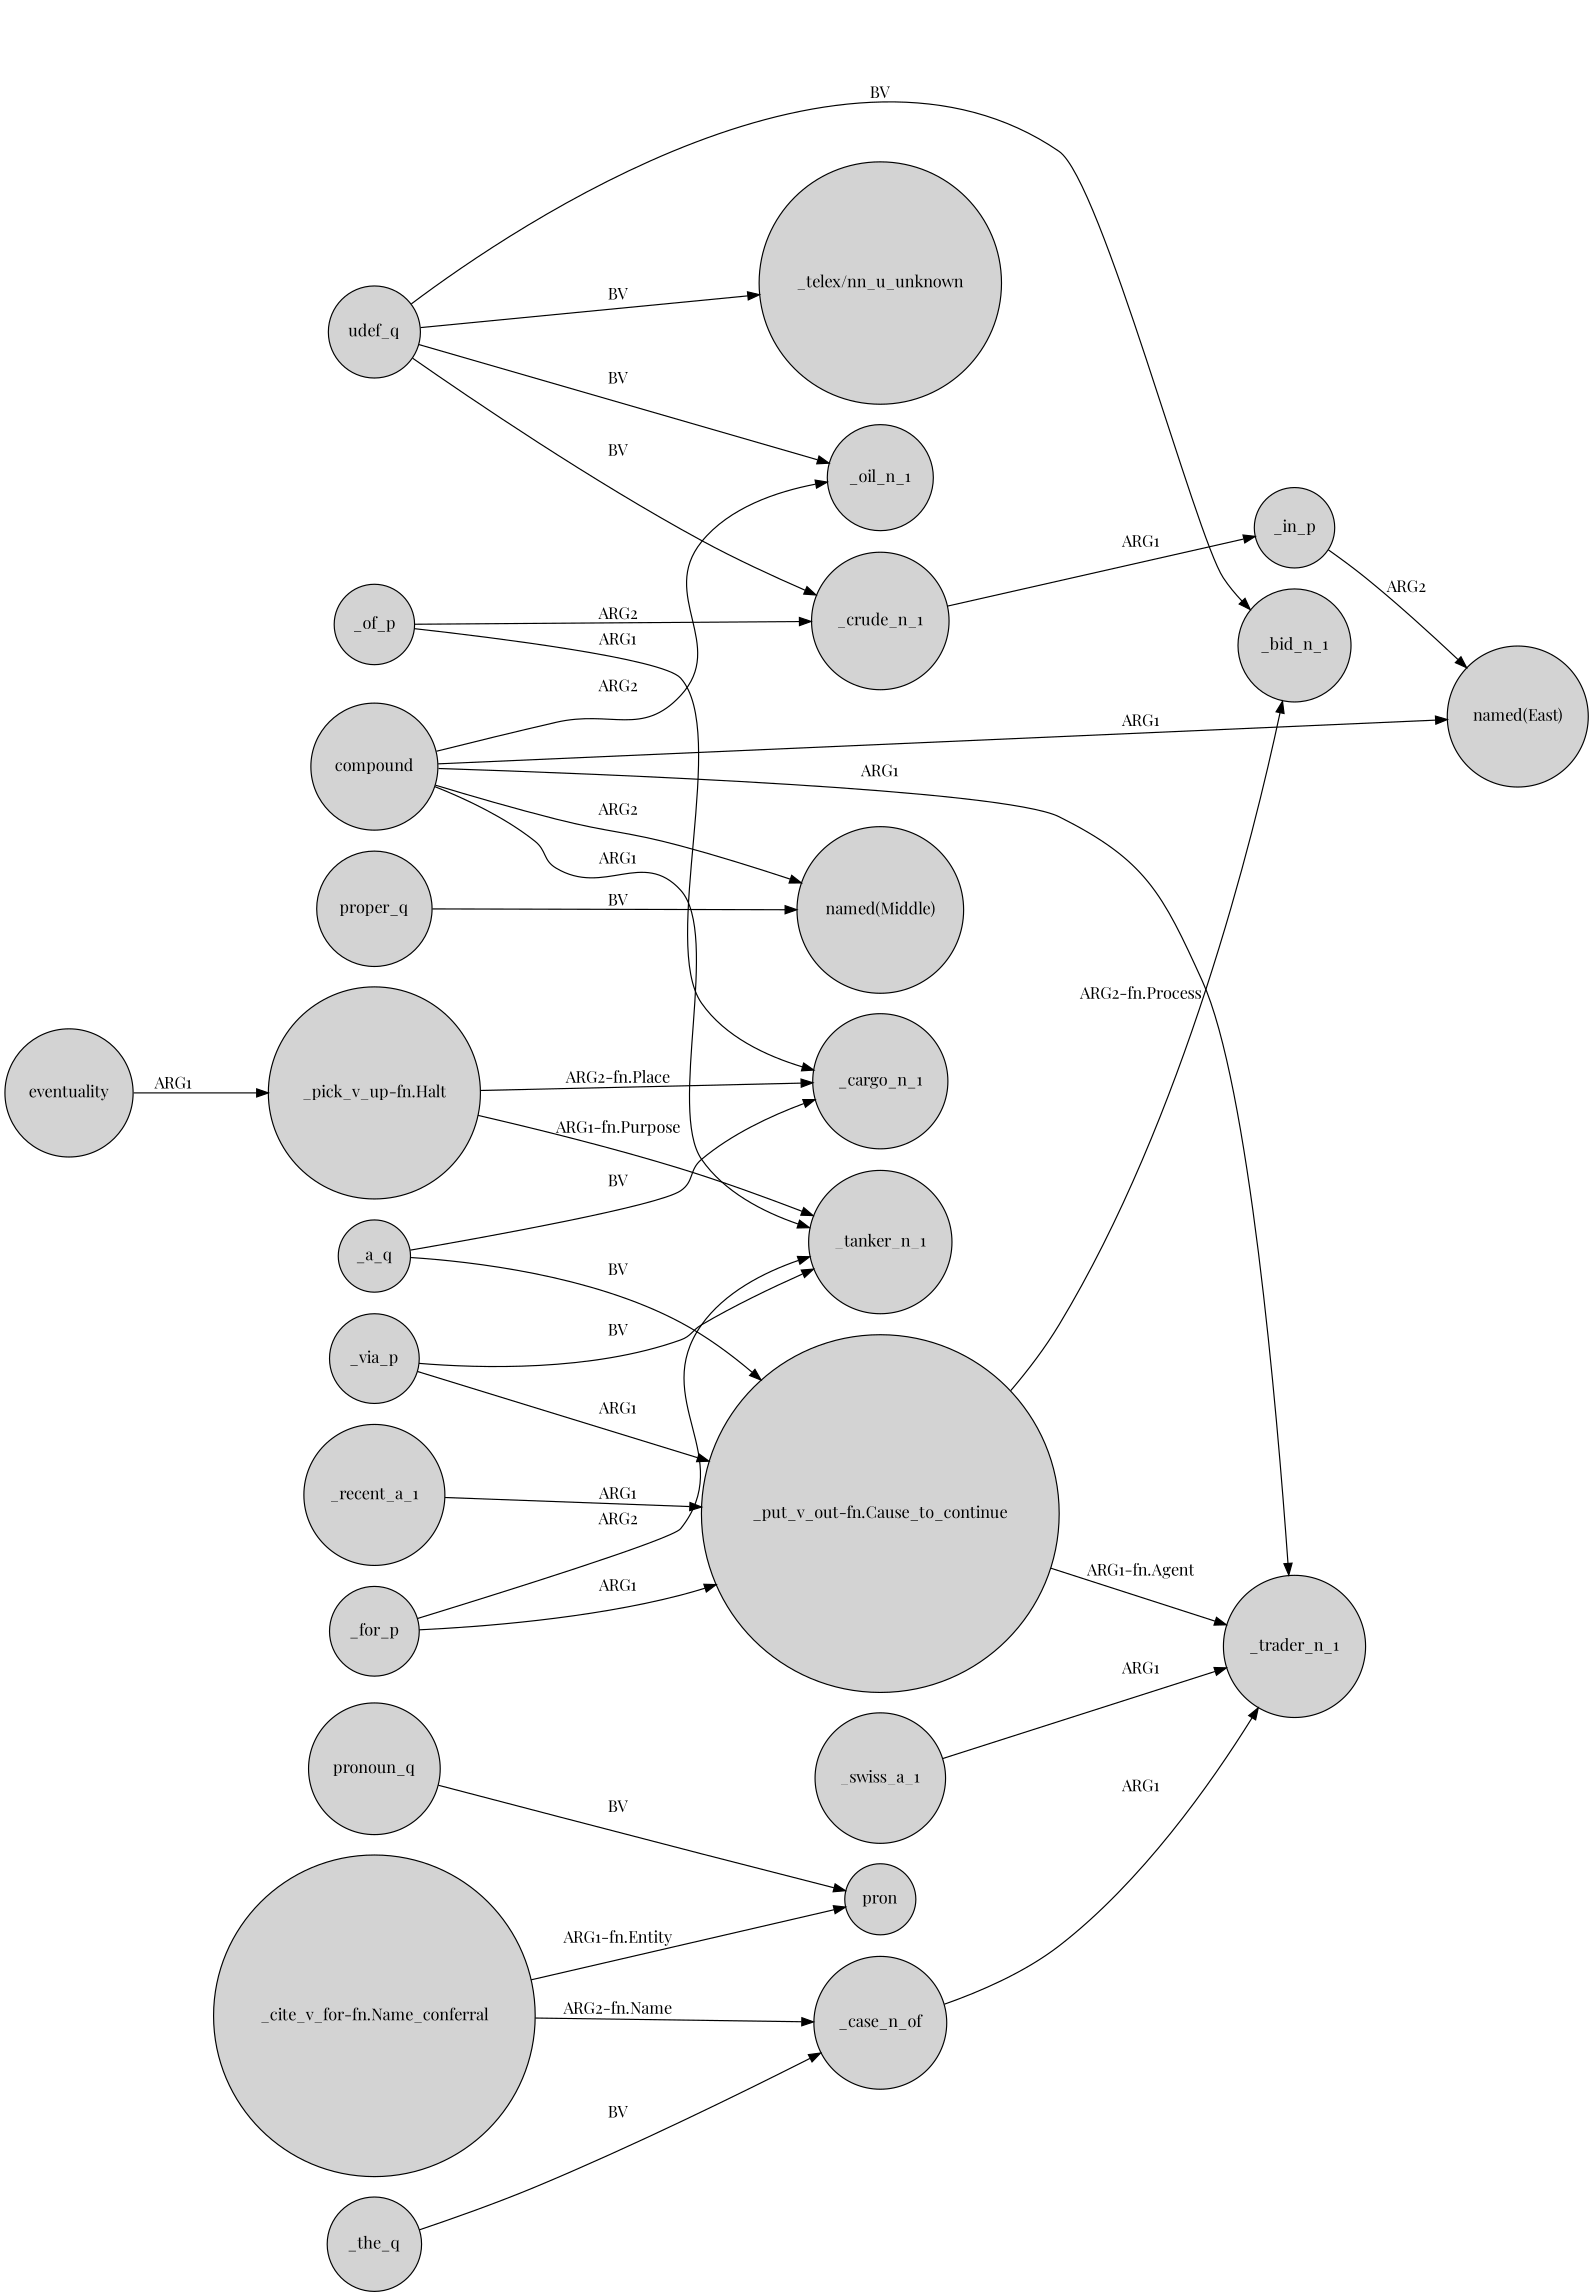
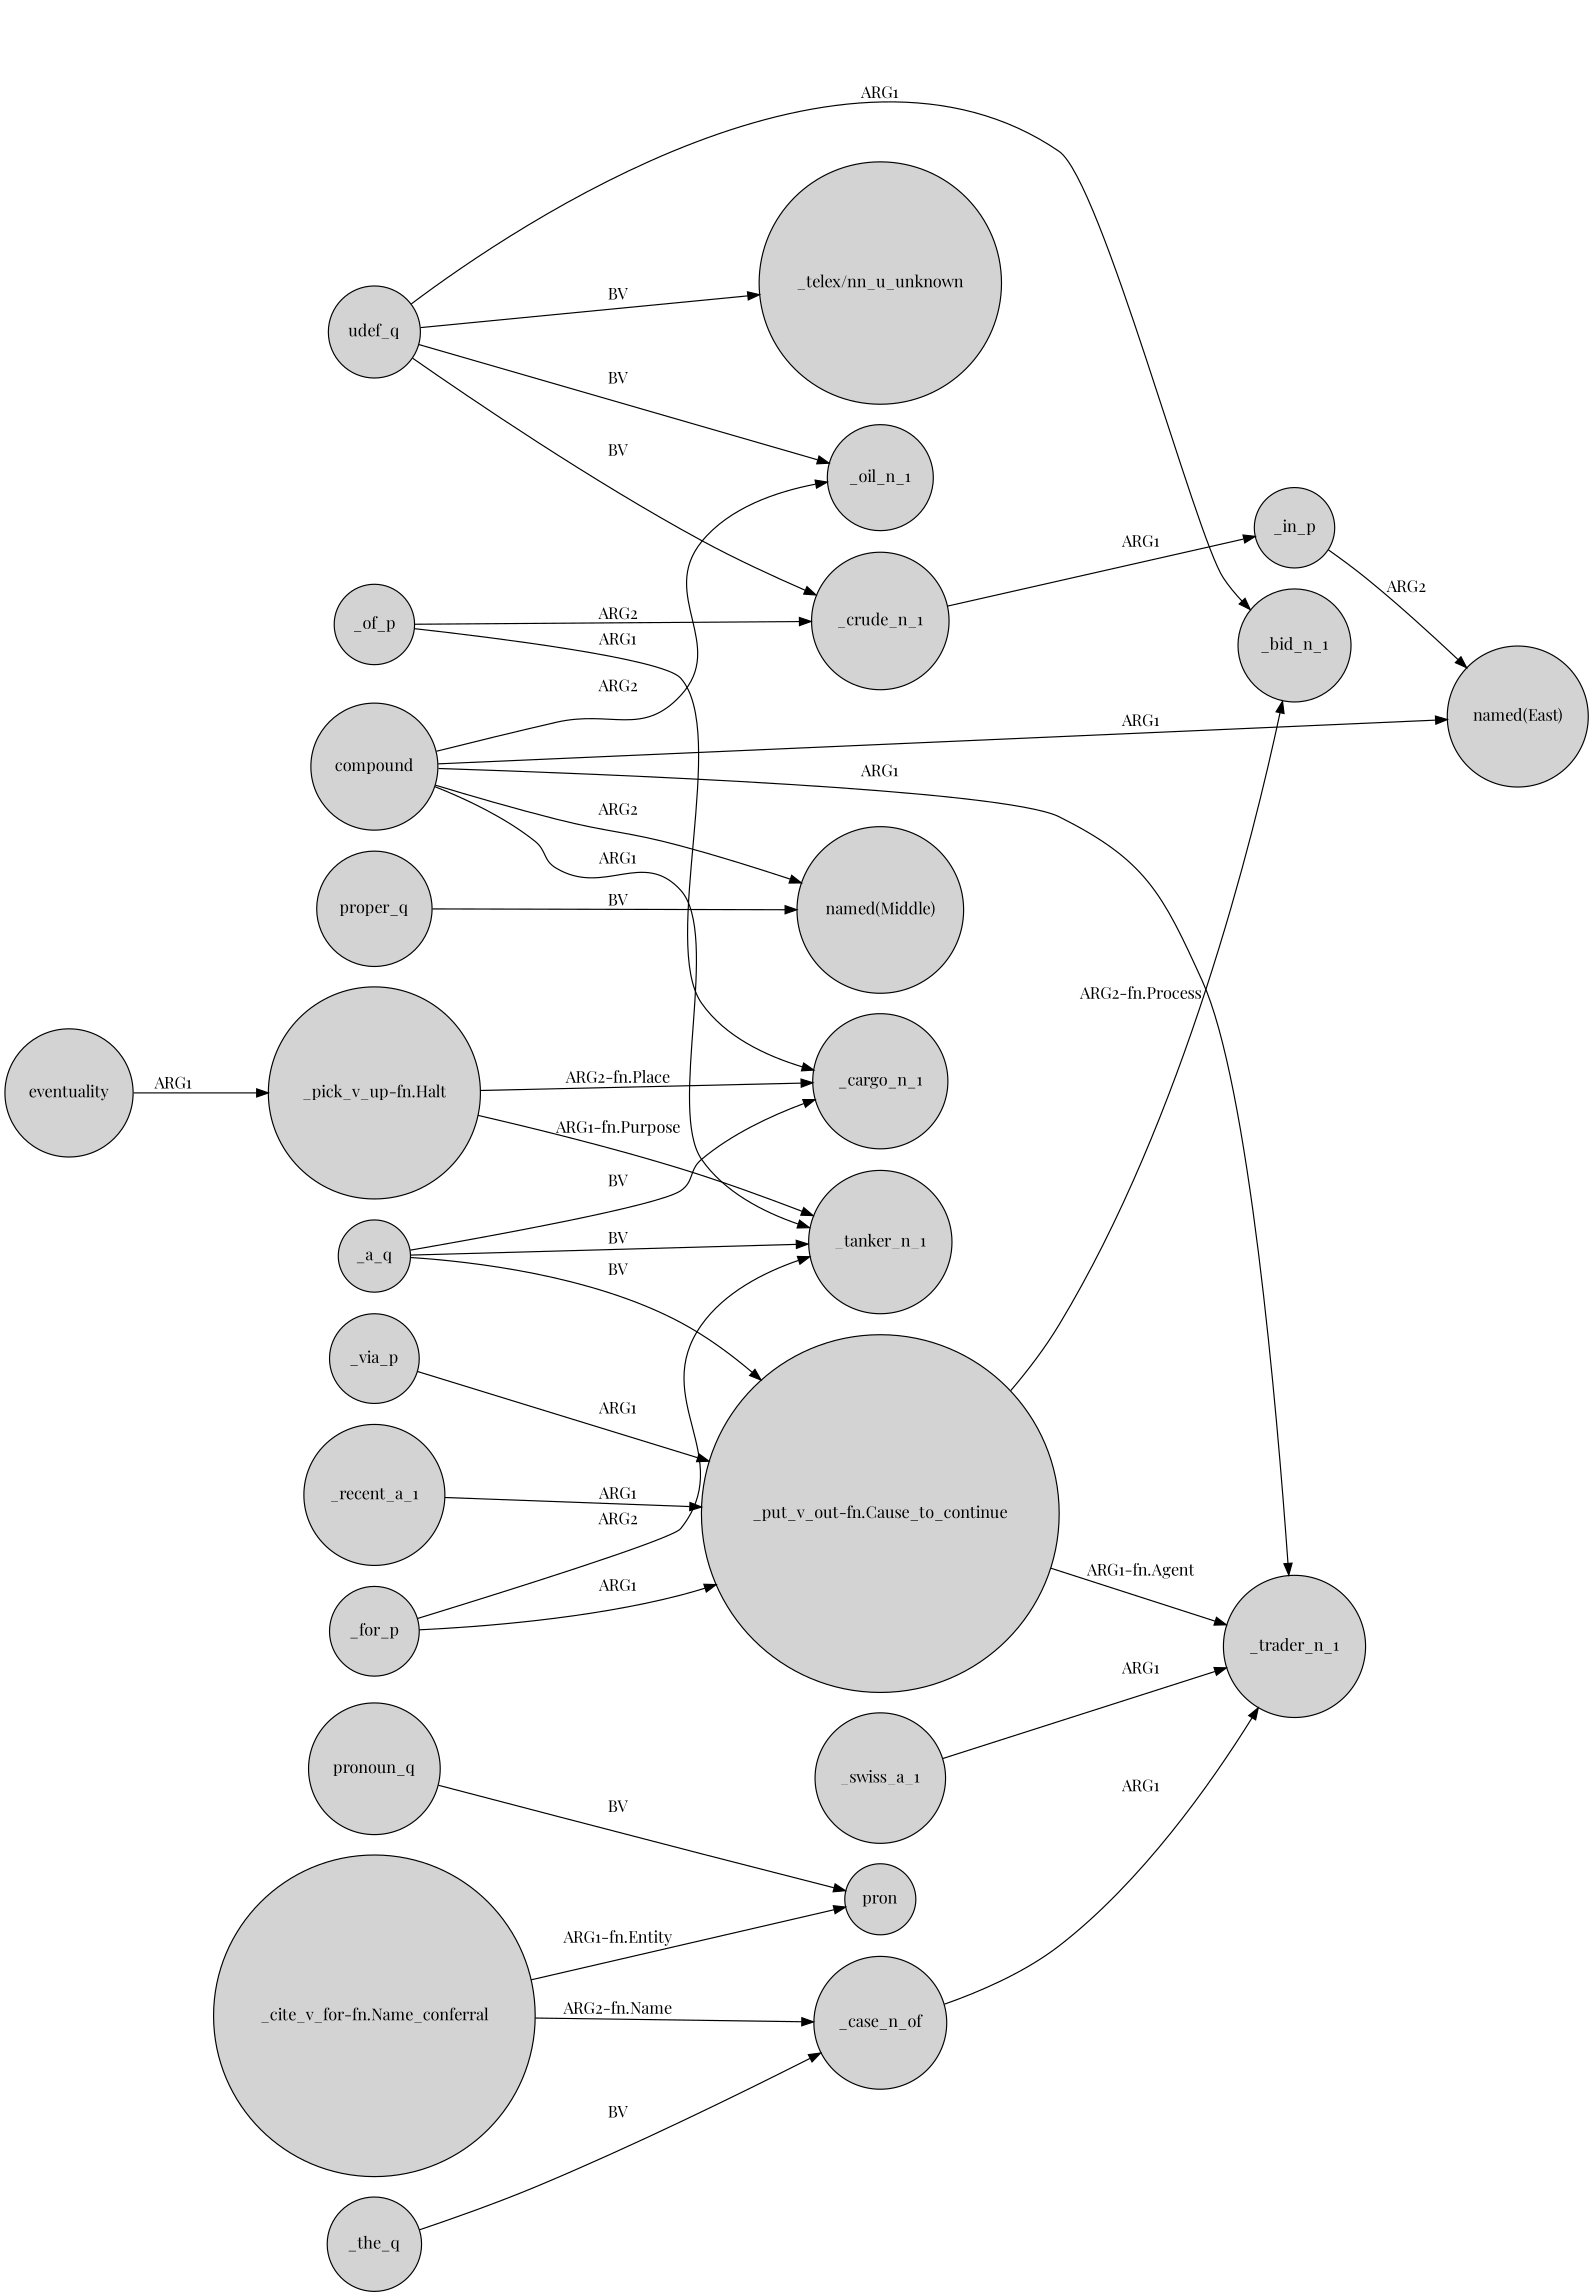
edge "udef_q" -> "_bid_n_1": label "BV" -> "ARG1"
edge "_via_p" -> "_tanker_n_1": now "_a_q" -> "_tanker_n_1"
